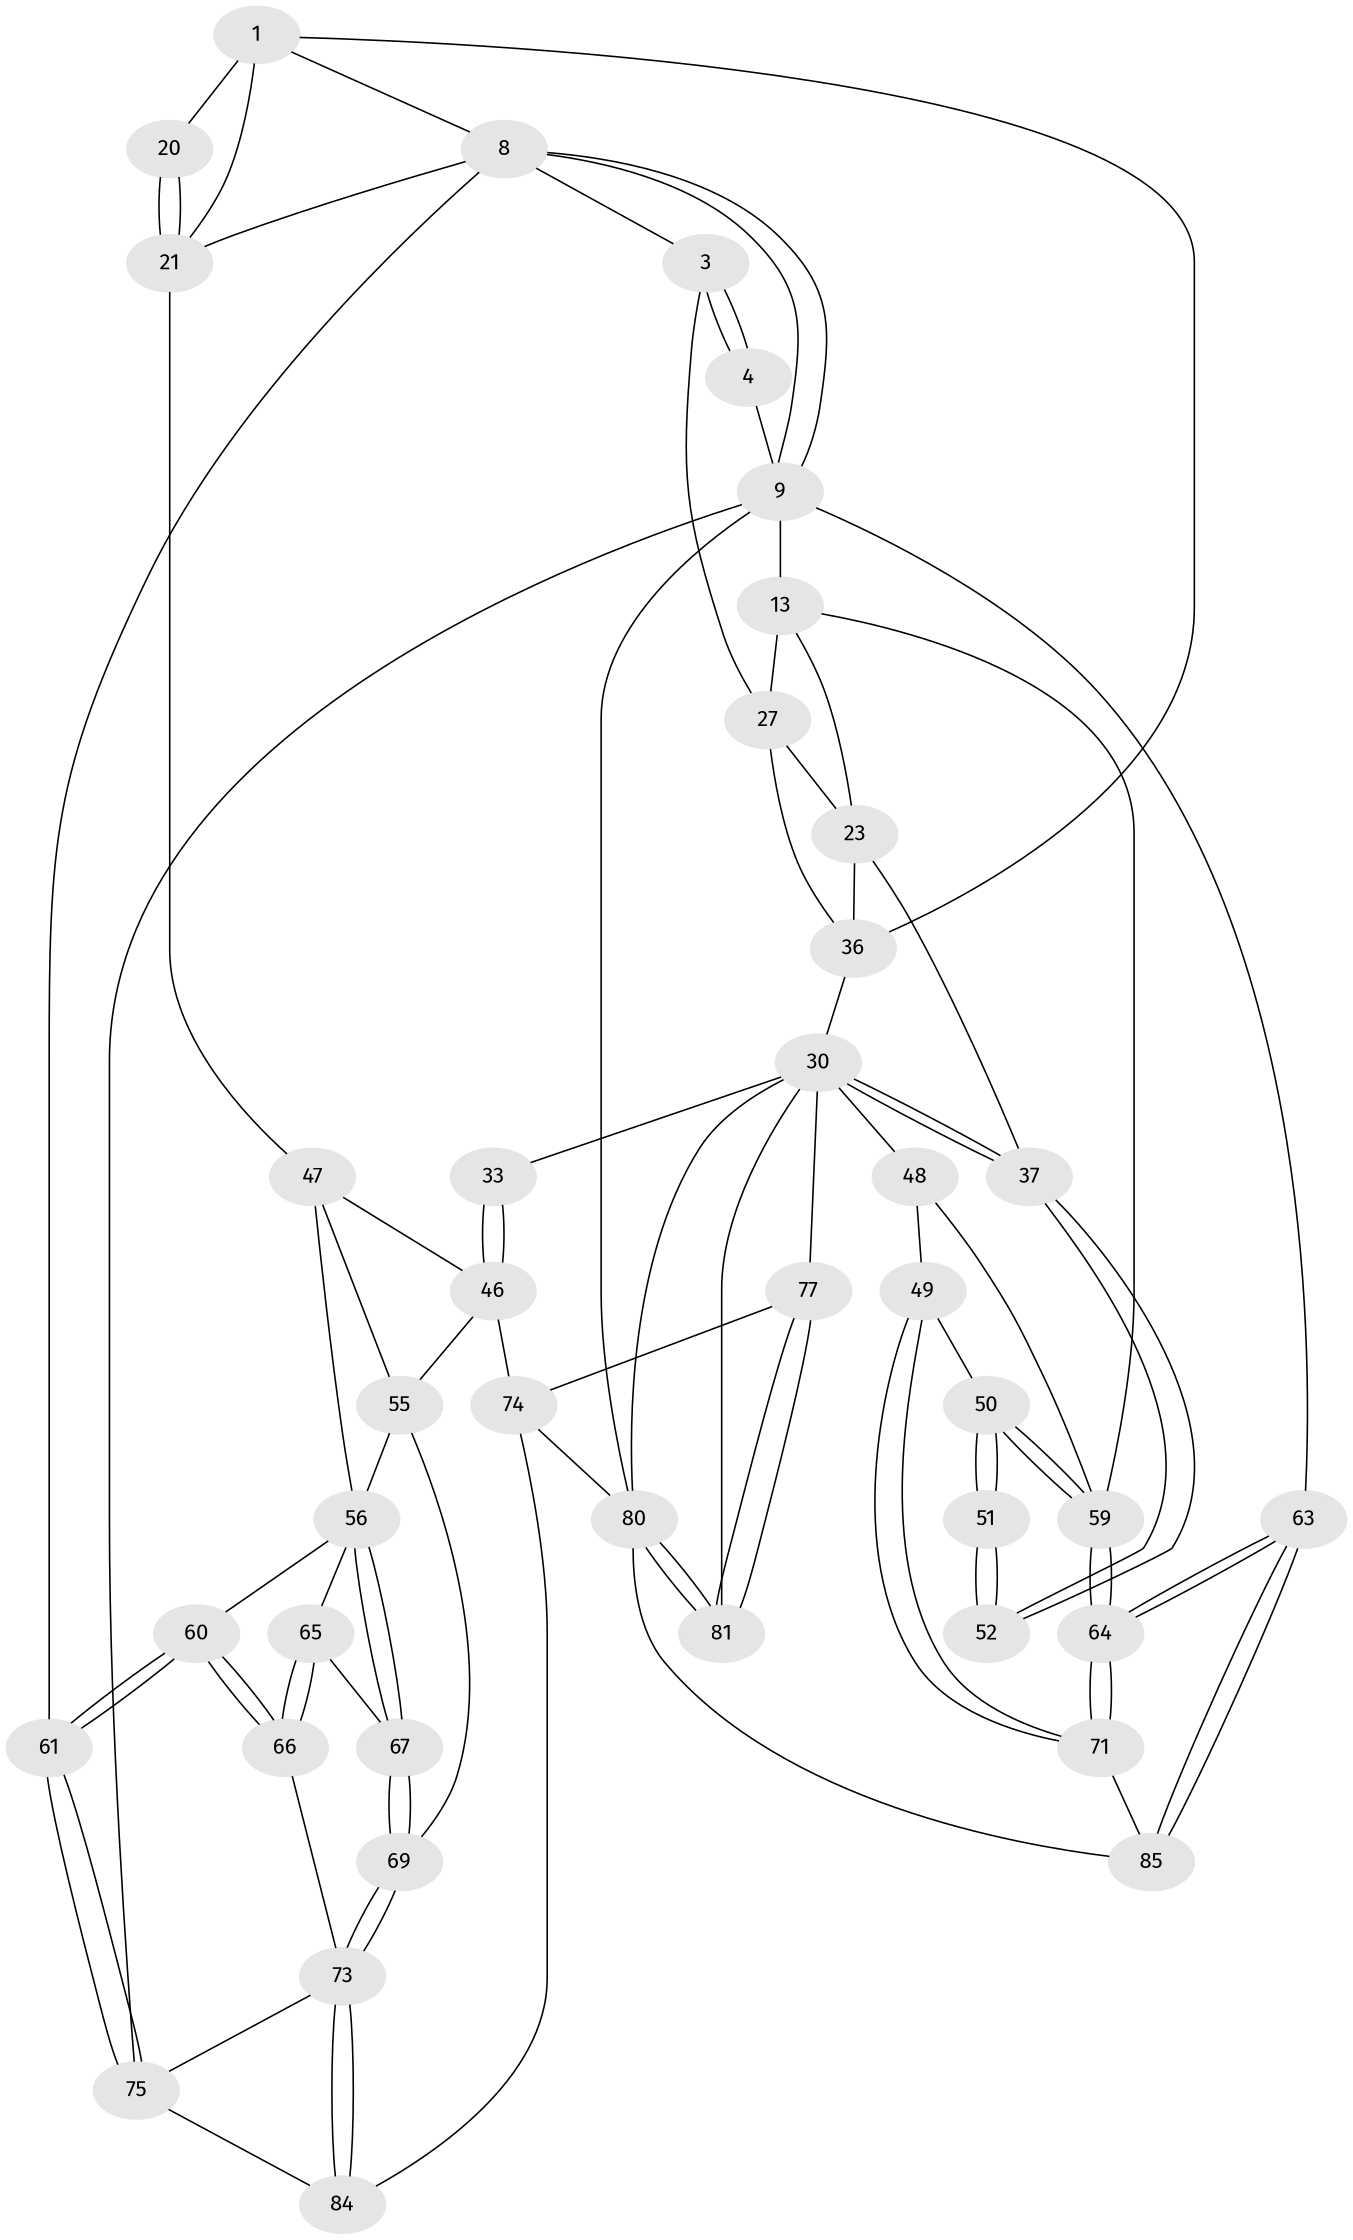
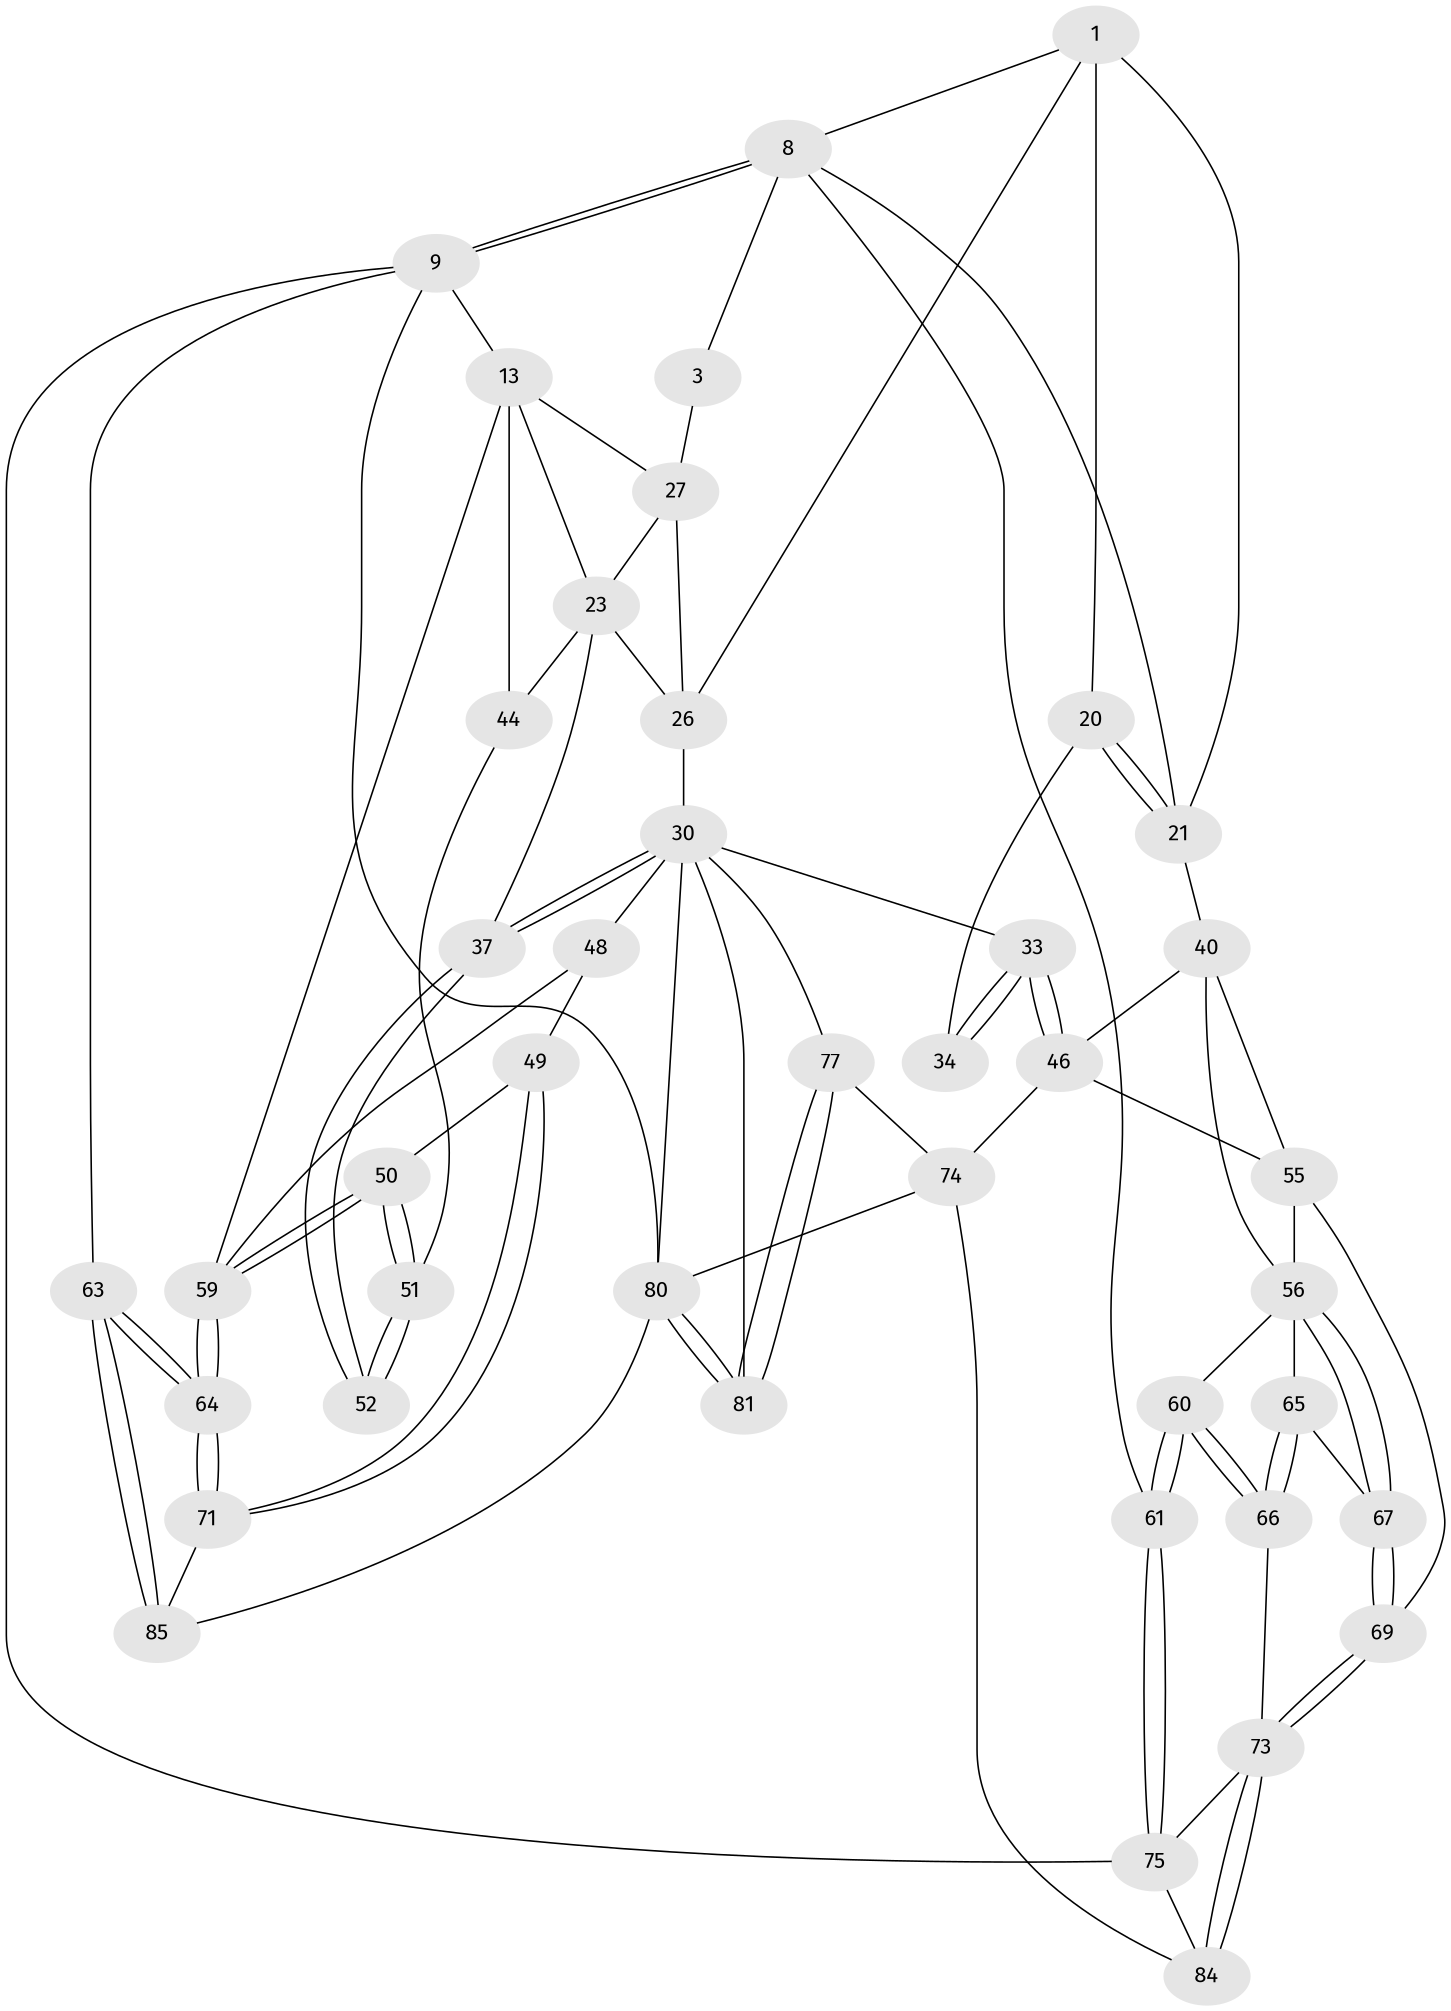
node "4": removed
node "44": added
node "36": label "36" -> "26"
node "34": added
node "47": label "47" -> "40"
